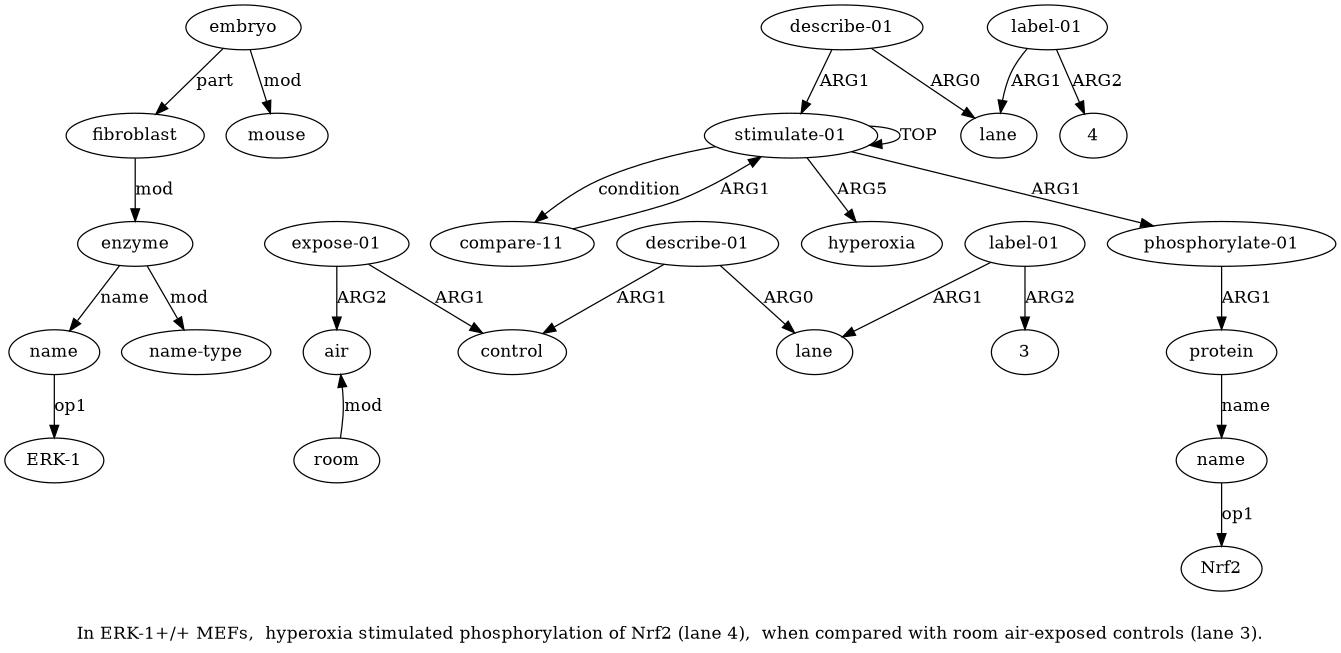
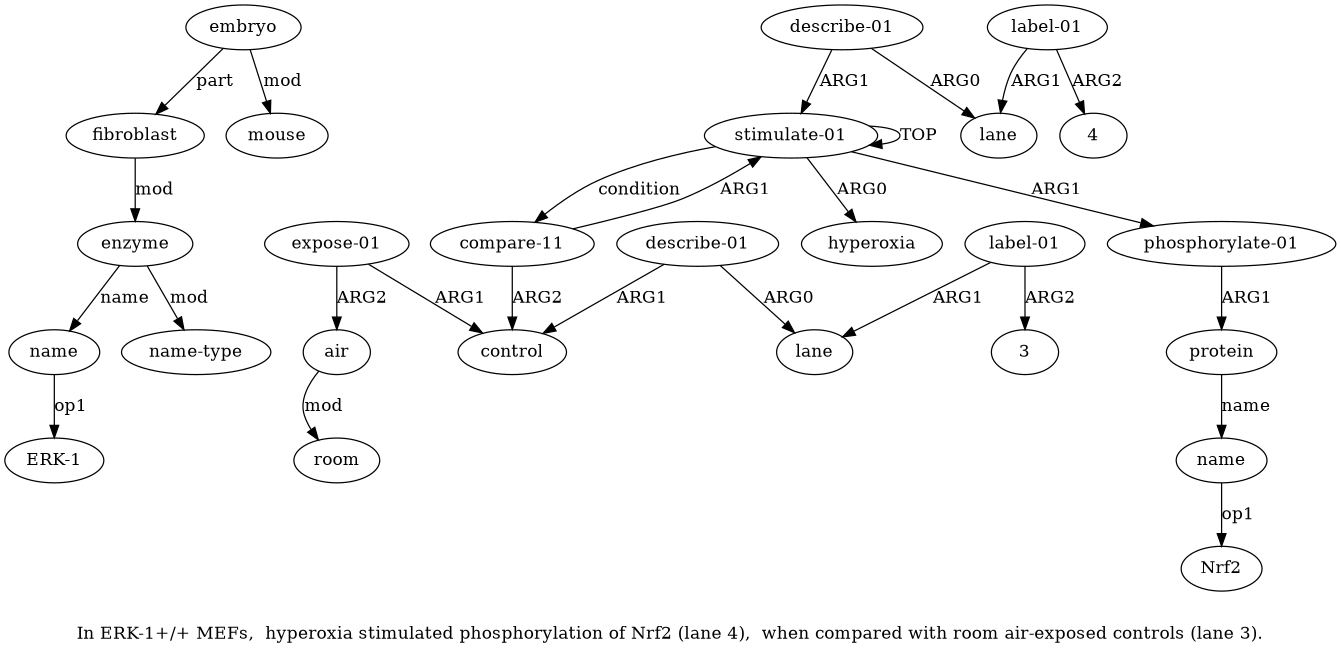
edge "stimulate-01" -> "hyperoxia": label "ARG5" -> "ARG0"
edge "compare-11" -> "control": added, label "ARG2"
edge "room" -> "air": reversed
